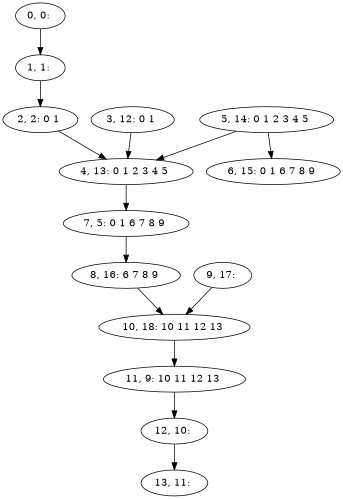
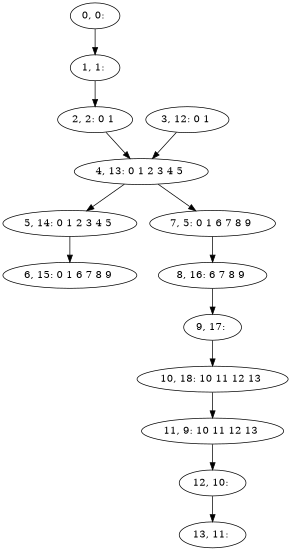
edge "5, 14: 0 1 2 3 4 5" -> "4, 13: 0 1 2 3 4 5": reversed
edge "8, 16: 6 7 8 9" -> "10, 18: 10 11 12 13": now "8, 16: 6 7 8 9" -> "9, 17:"
